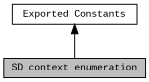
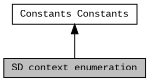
node "Exported Constants": label "Exported Constants" -> "Constants Constants"
